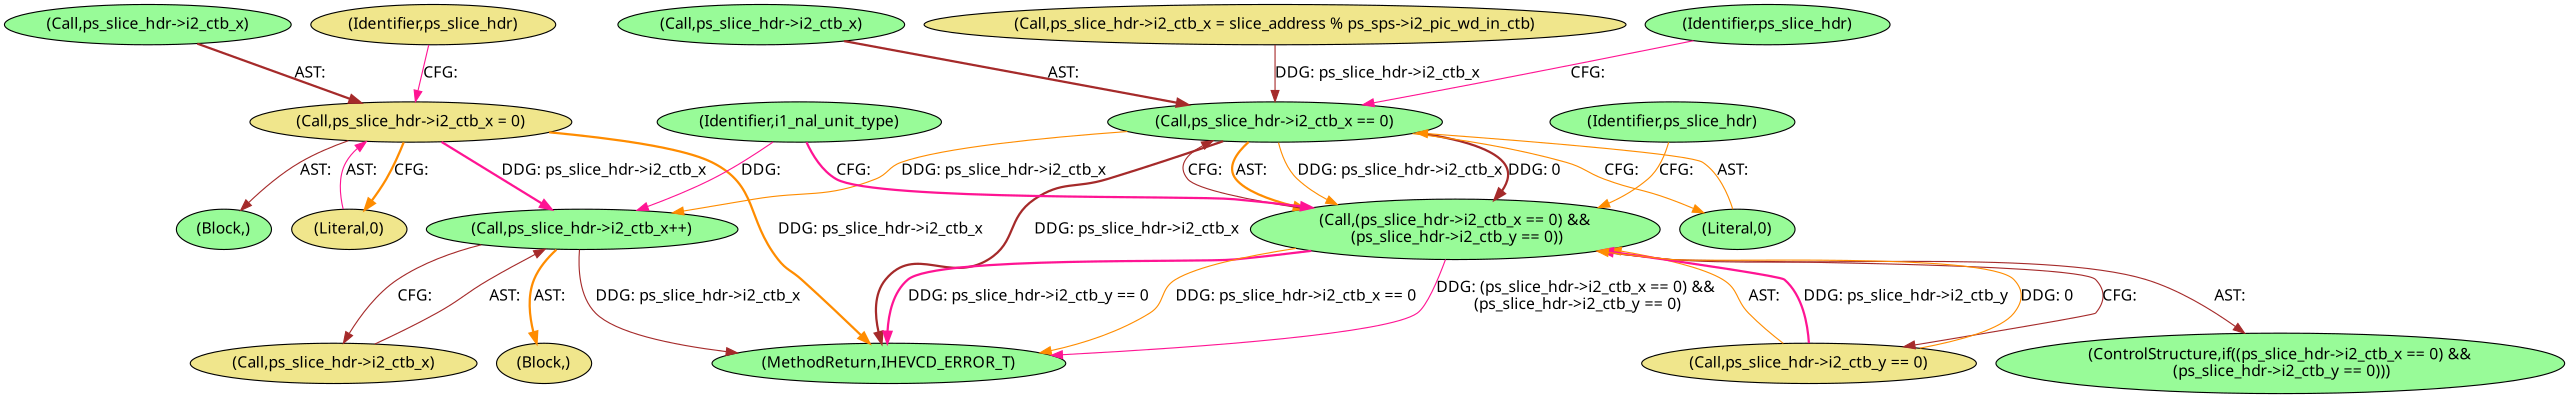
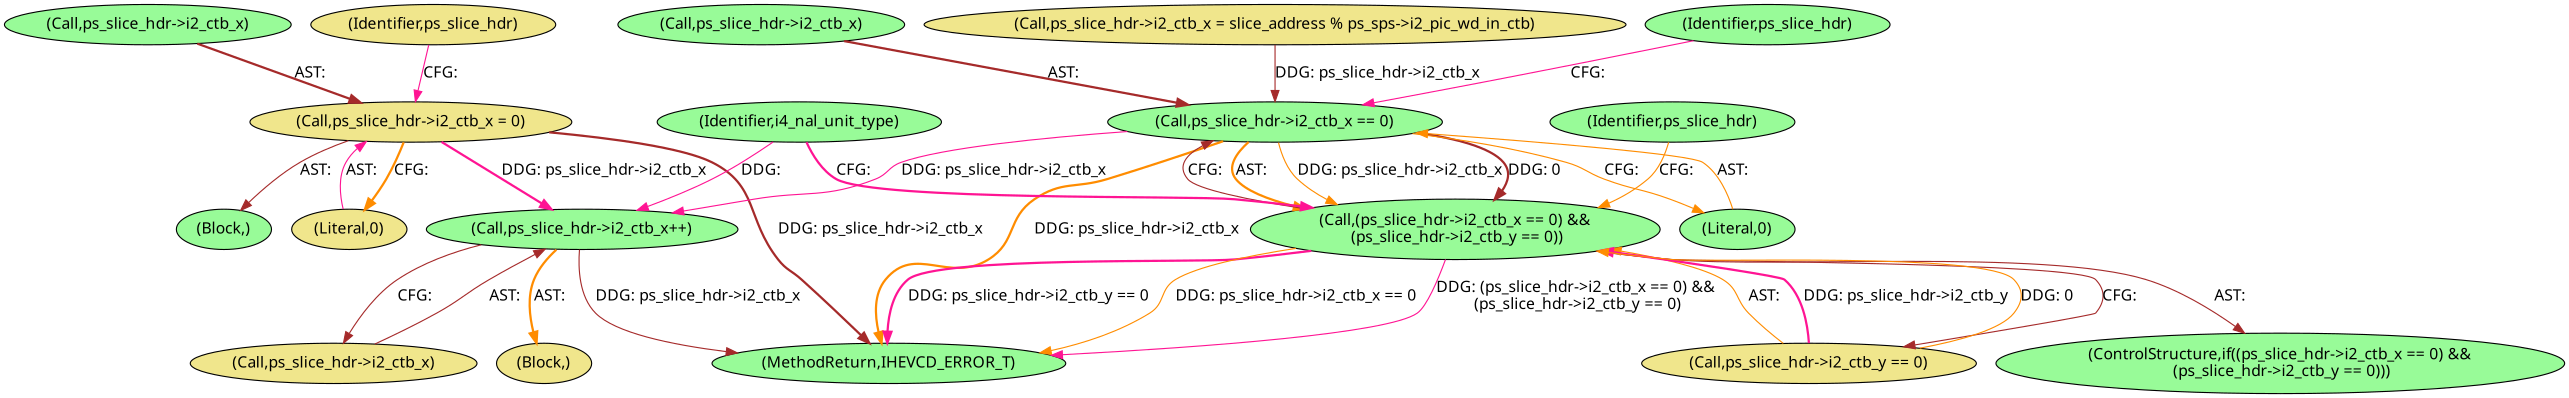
node "(Identifier,i1_nal_unit_type)": label "(Identifier,i1_nal_unit_type)" -> "(Identifier,i4_nal_unit_type)"
edge "(Call,ps_slice_hdr->i2_ctb_x == 0)" -> "(Call,ps_slice_hdr->i2_ctb_x++)": color darkorange -> deeppink
edge "(Call,ps_slice_hdr->i2_ctb_x = 0)" -> "(MethodReturn,IHEVCD_ERROR_T)": color darkorange -> brown
edge "(Call,ps_slice_hdr->i2_ctb_x == 0)" -> "(MethodReturn,IHEVCD_ERROR_T)": color brown -> darkorange
